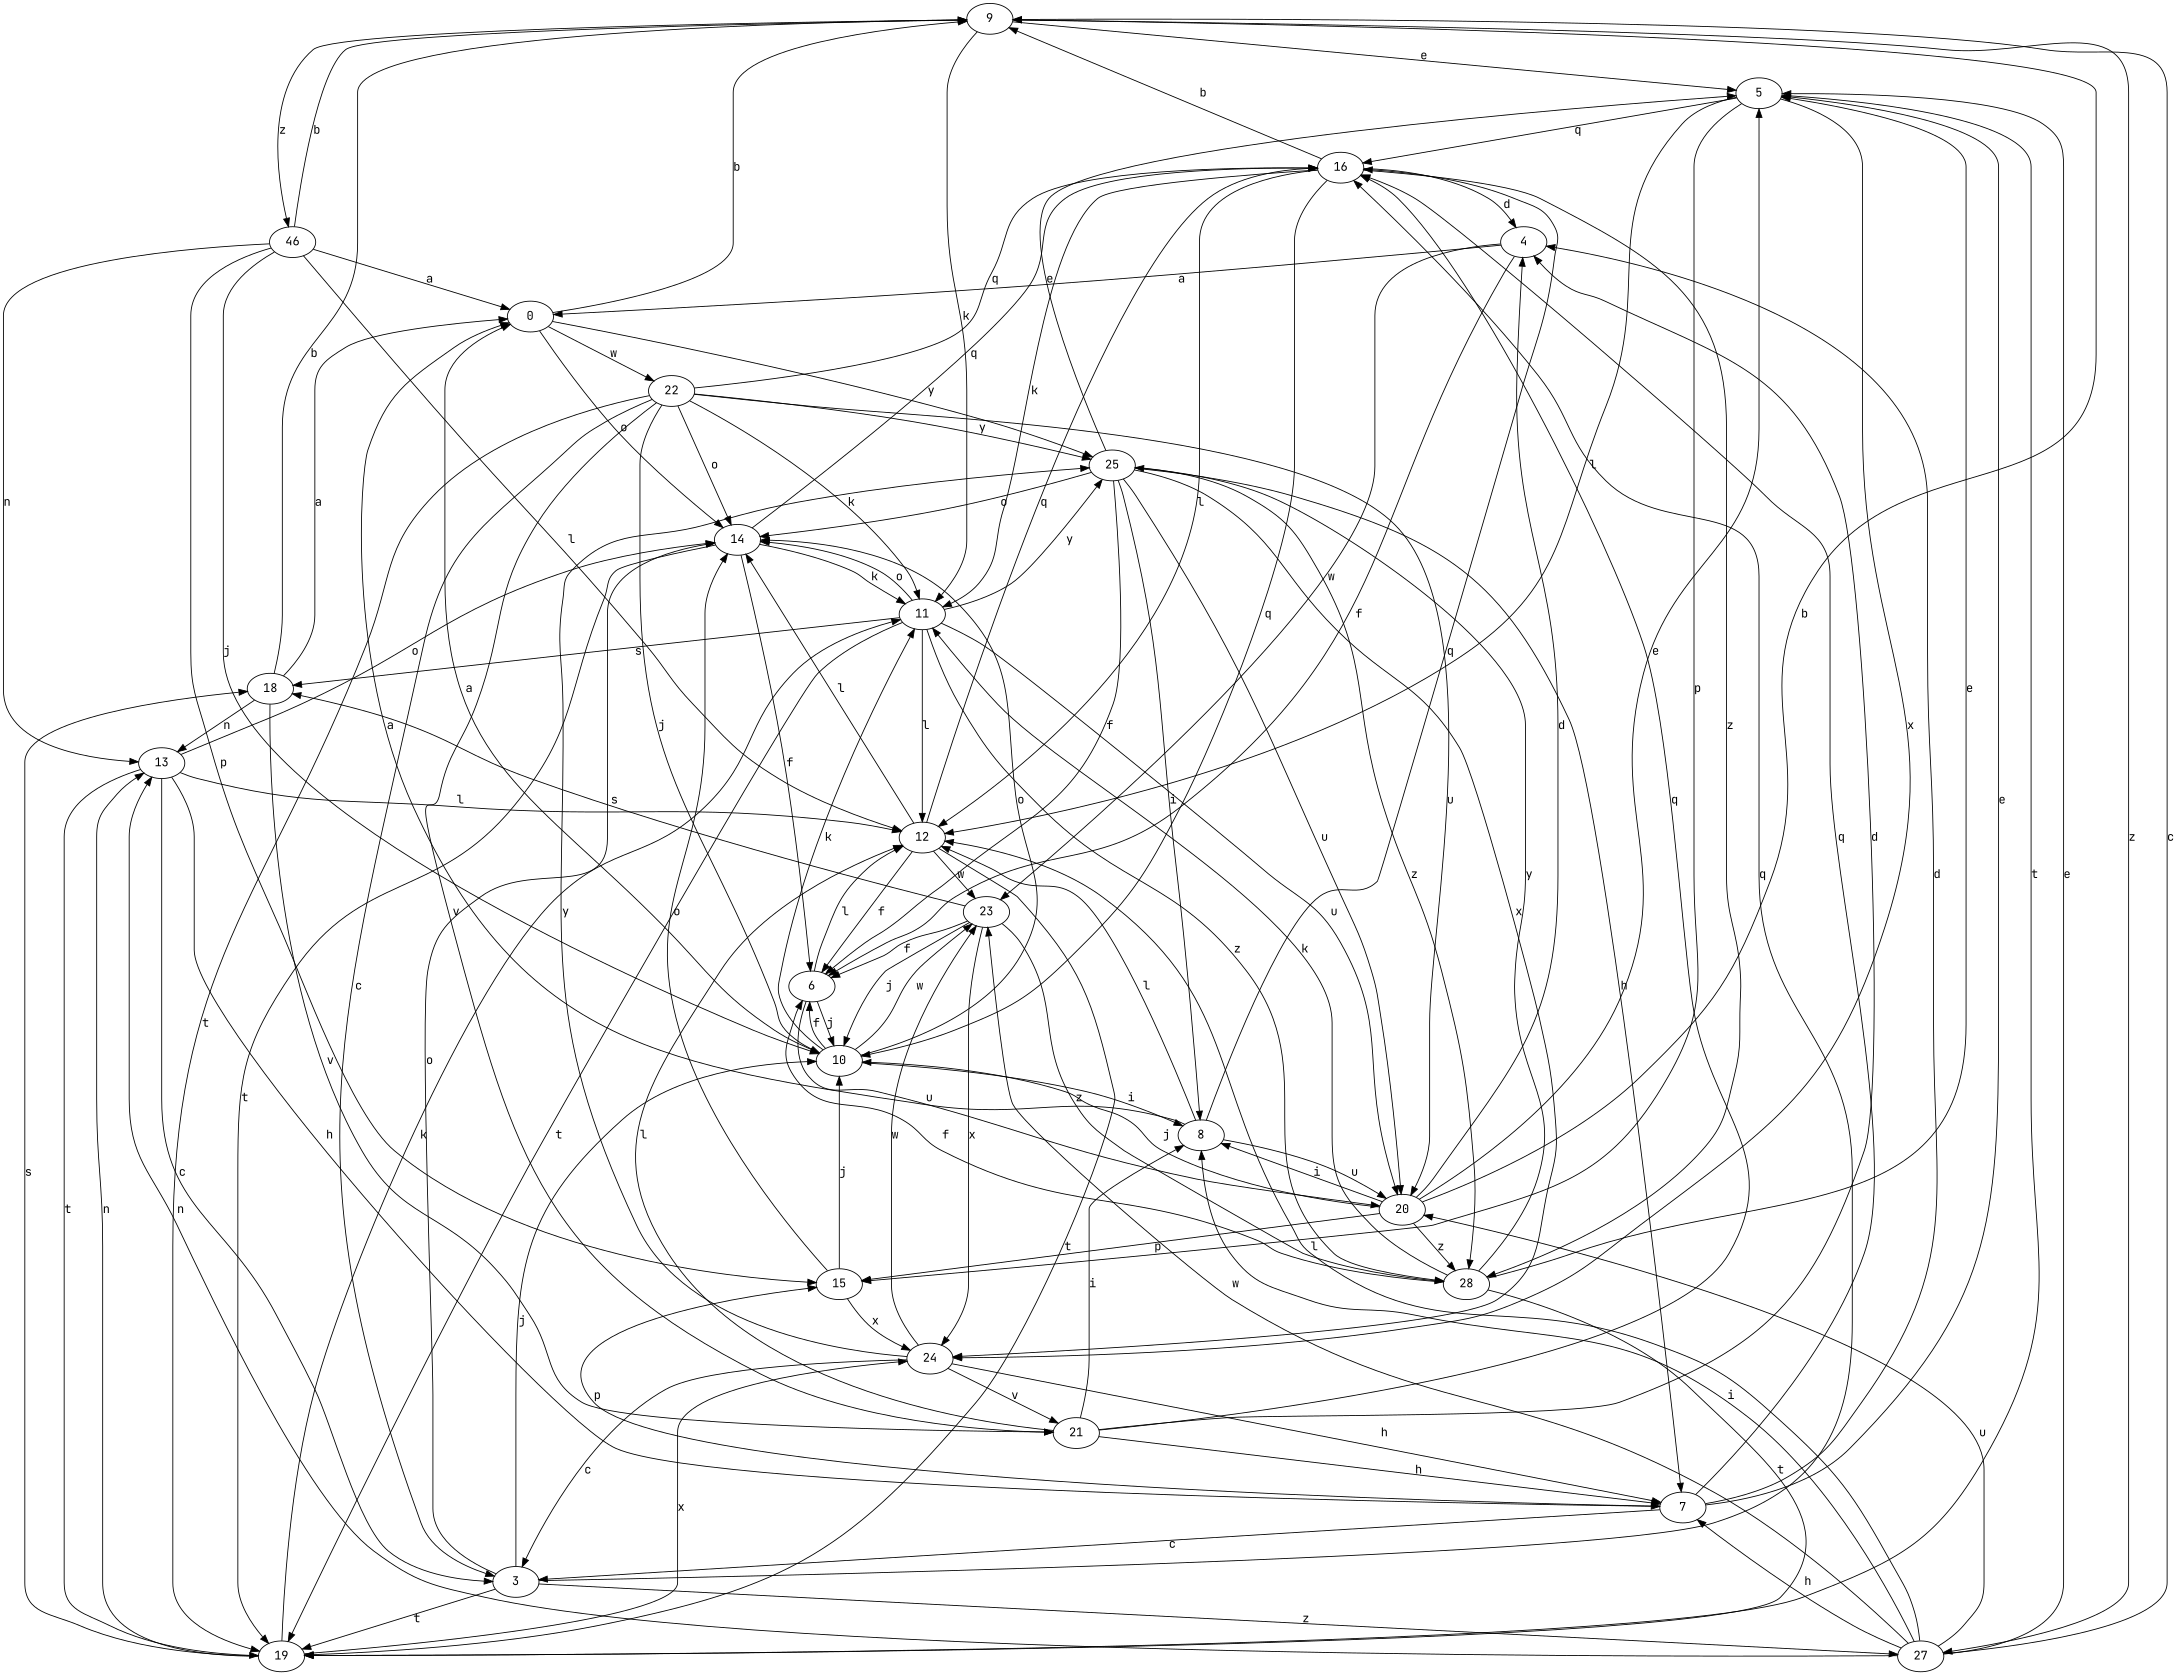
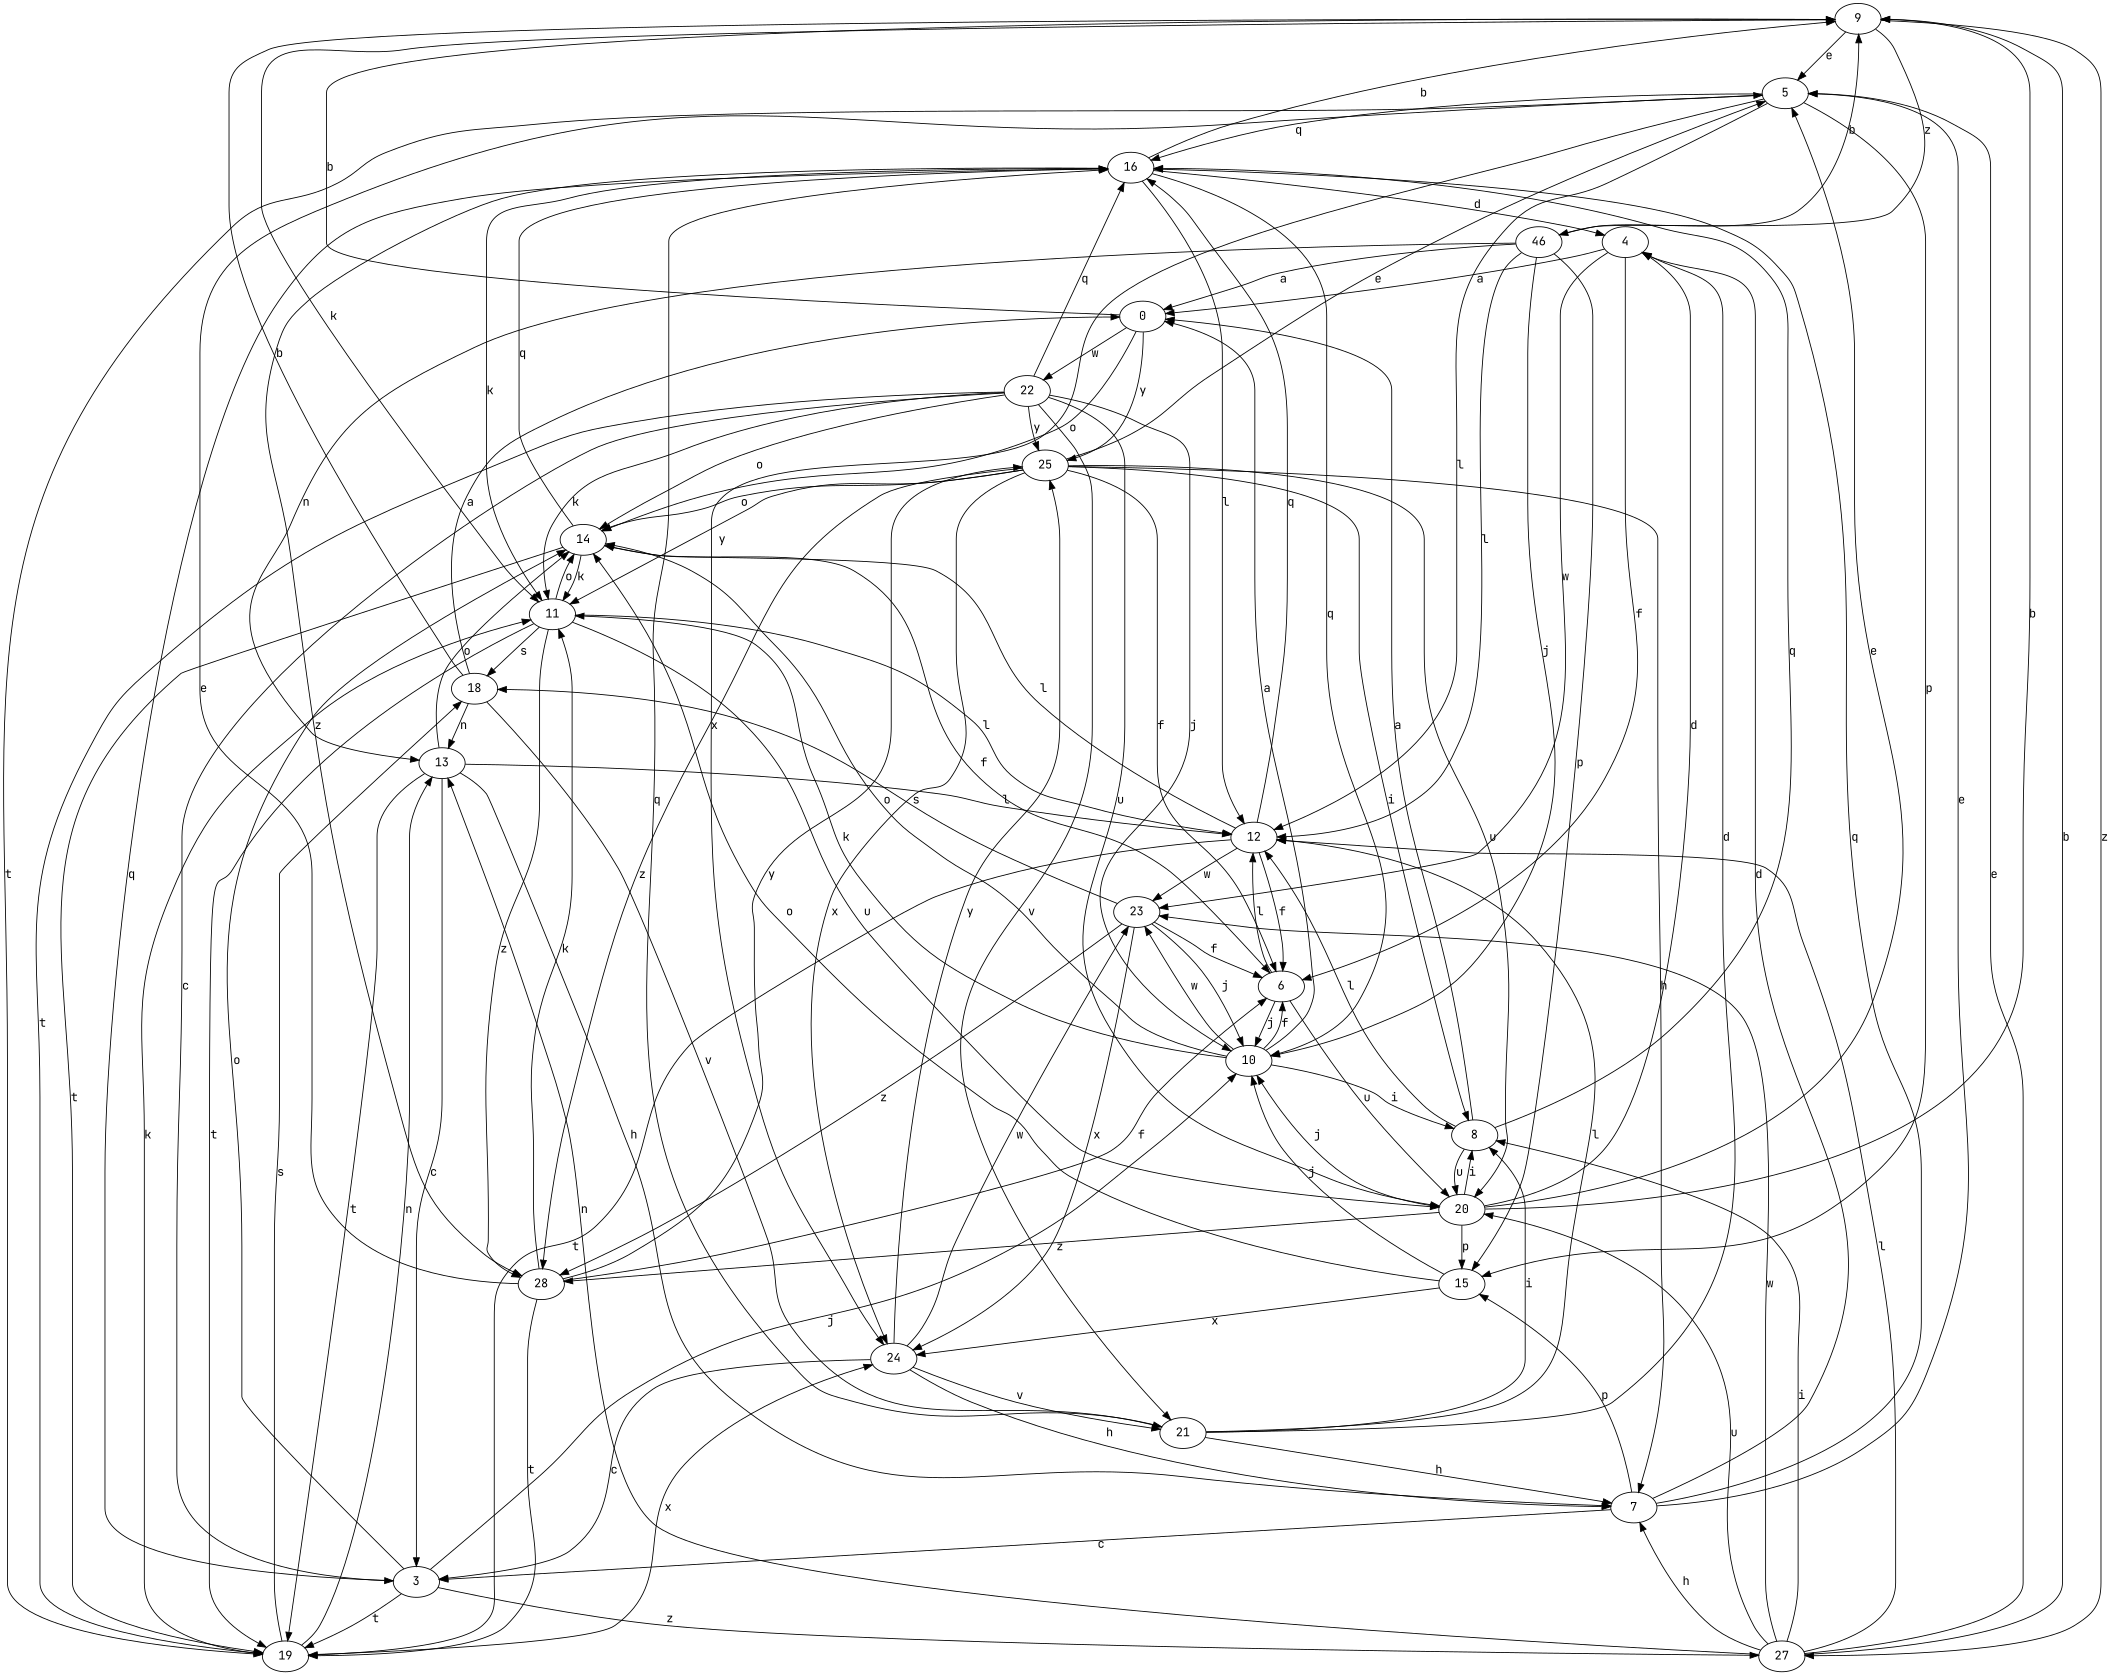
edge "11" -> "25": reversed
edge "27" -> "9": label "c" -> "b"
